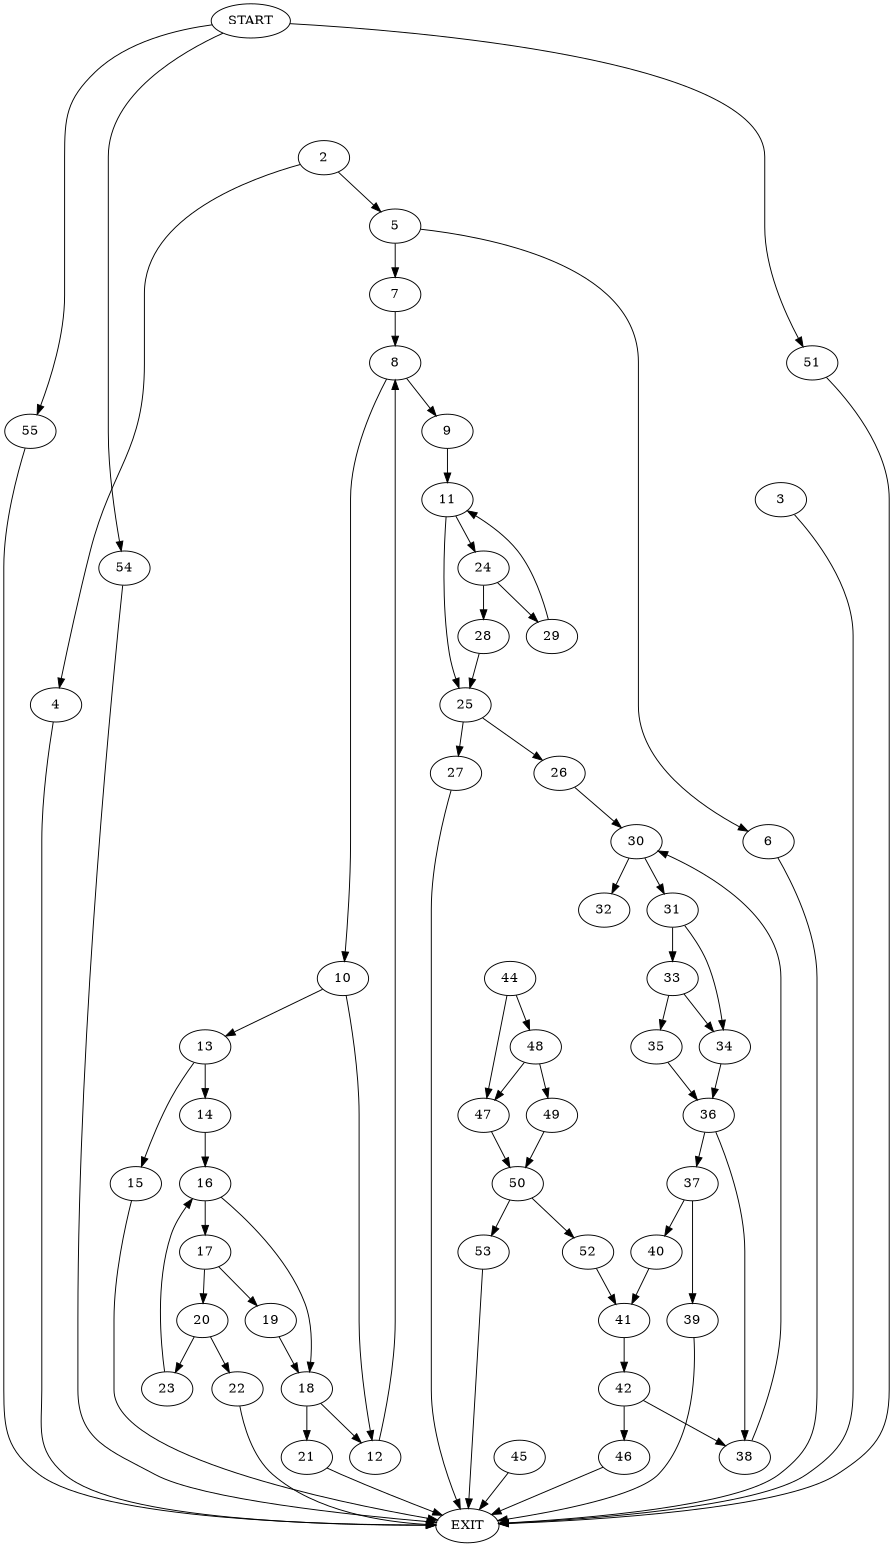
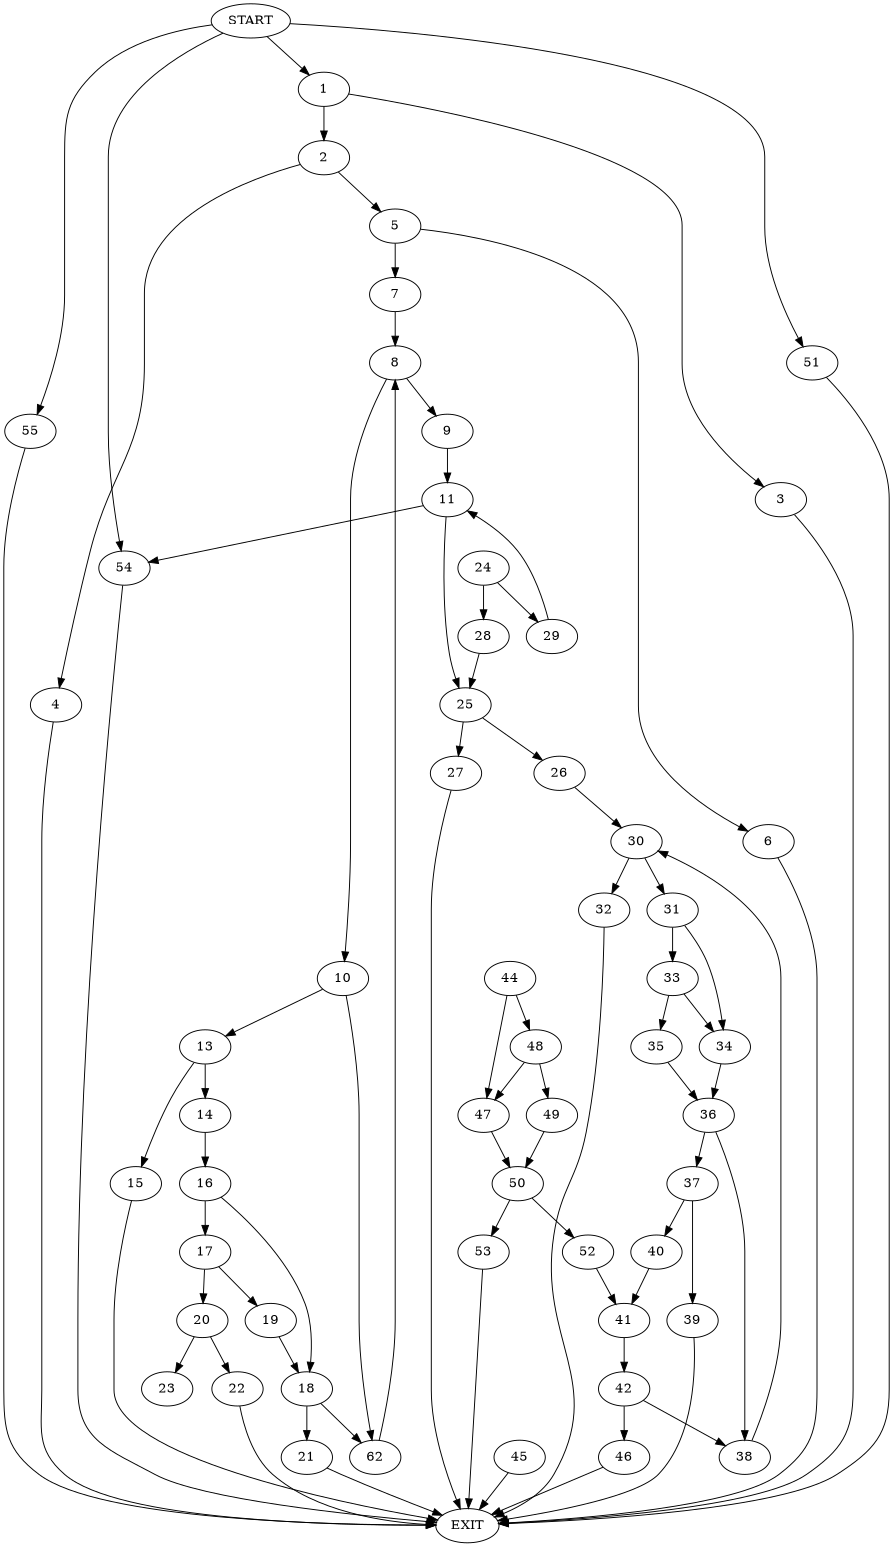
node "1": added
edge "11" -> "24": now "11" -> "54"
edge "32" -> "EXIT": added
edge "23" -> "16": removed
node "12": label "12" -> "62"
